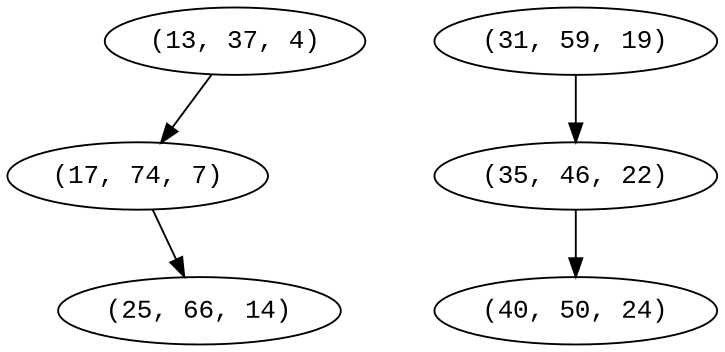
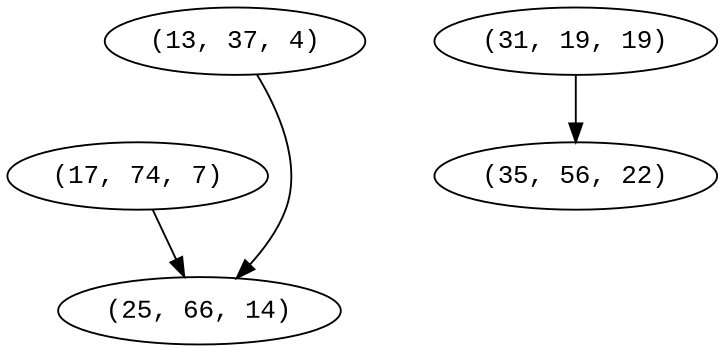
node "(31, 59, 19)": label "(31, 59, 19)" -> "(31, 19, 19)"
edge "(13, 37, 4)" -> "(17, 74, 7)": now "(13, 37, 4)" -> "(25, 66, 14)"
node "(35, 46, 22)": label "(35, 46, 22)" -> "(35, 56, 22)"
node "(40, 50, 24)": removed
